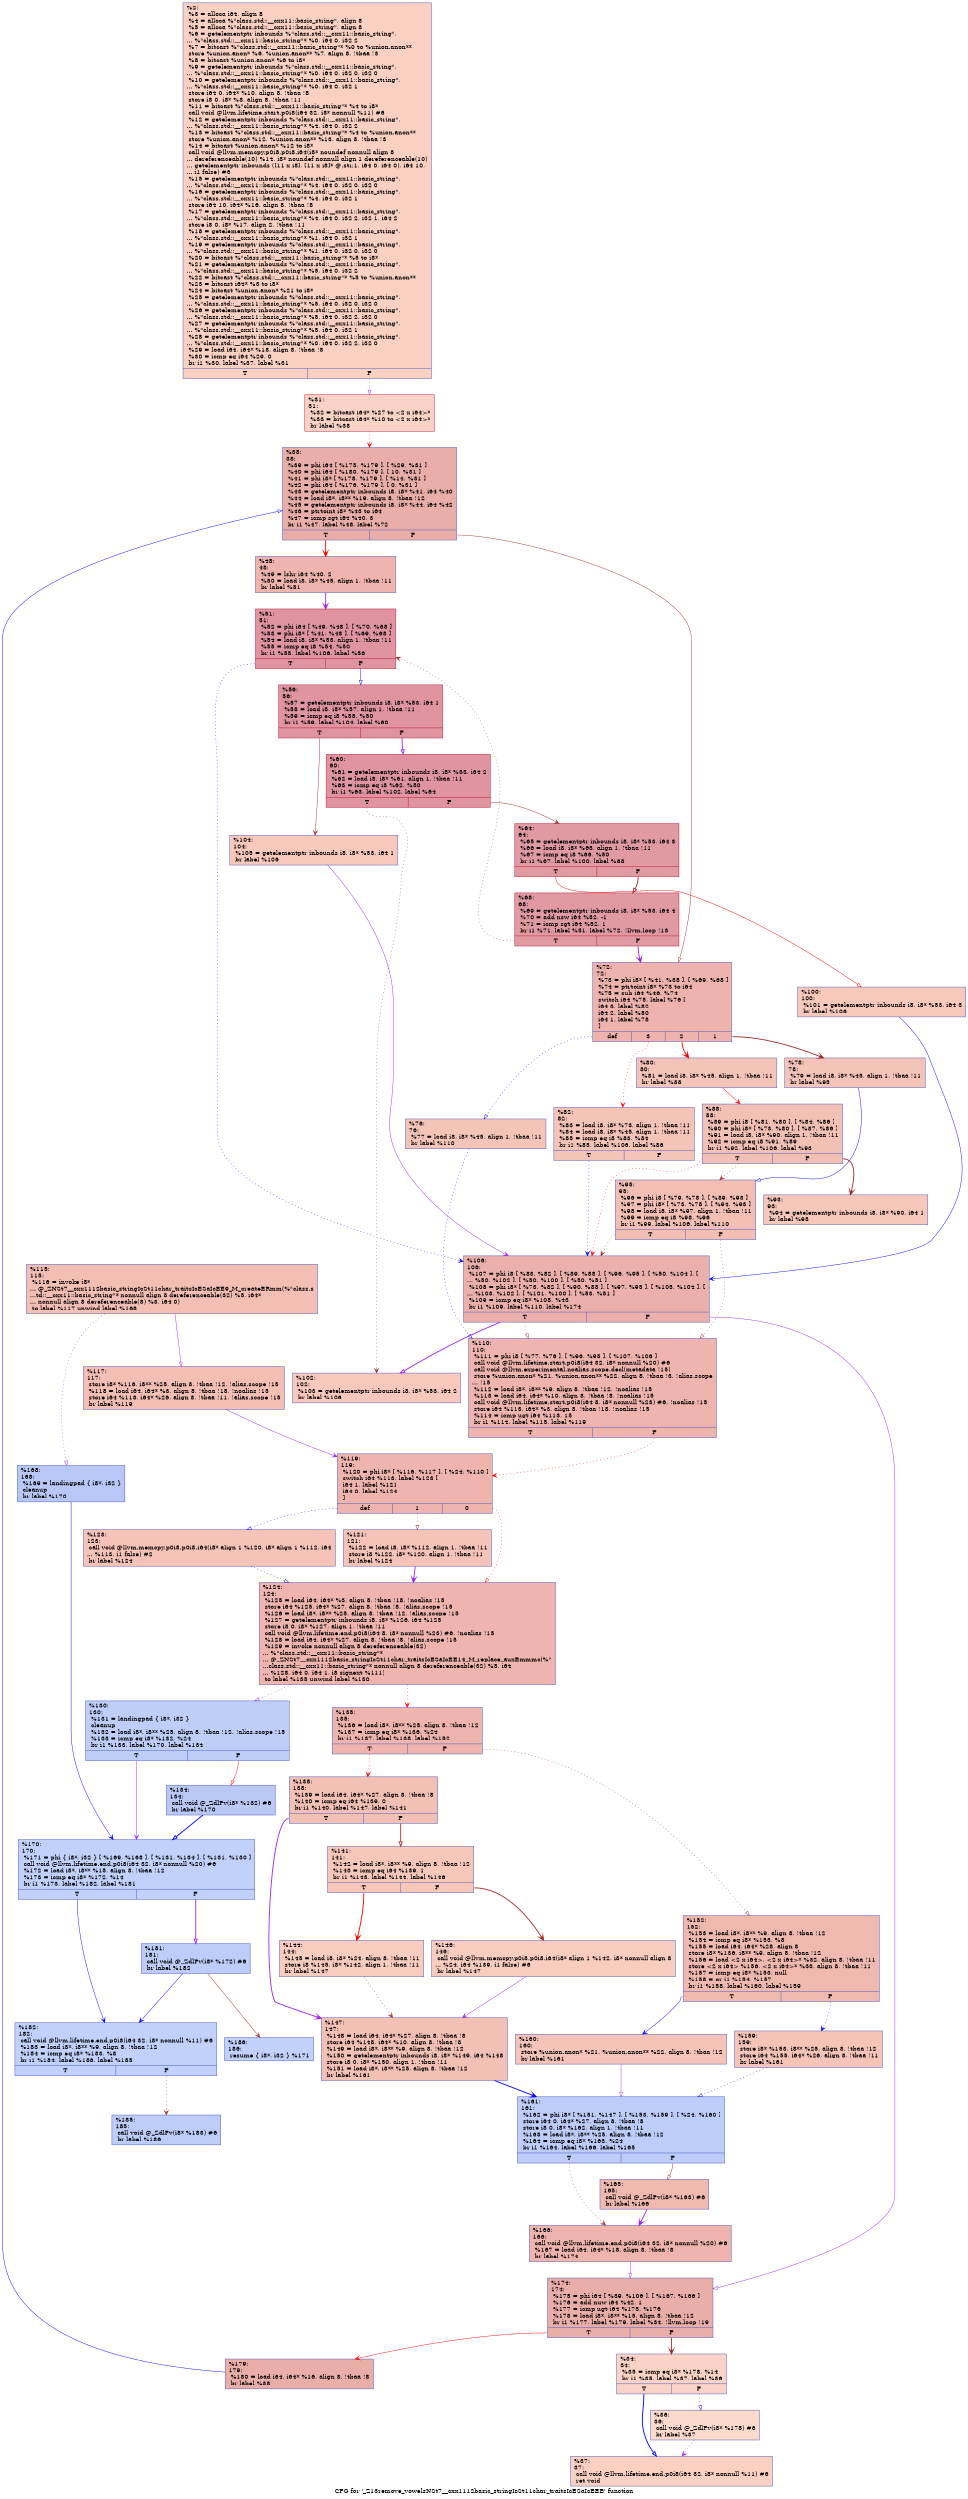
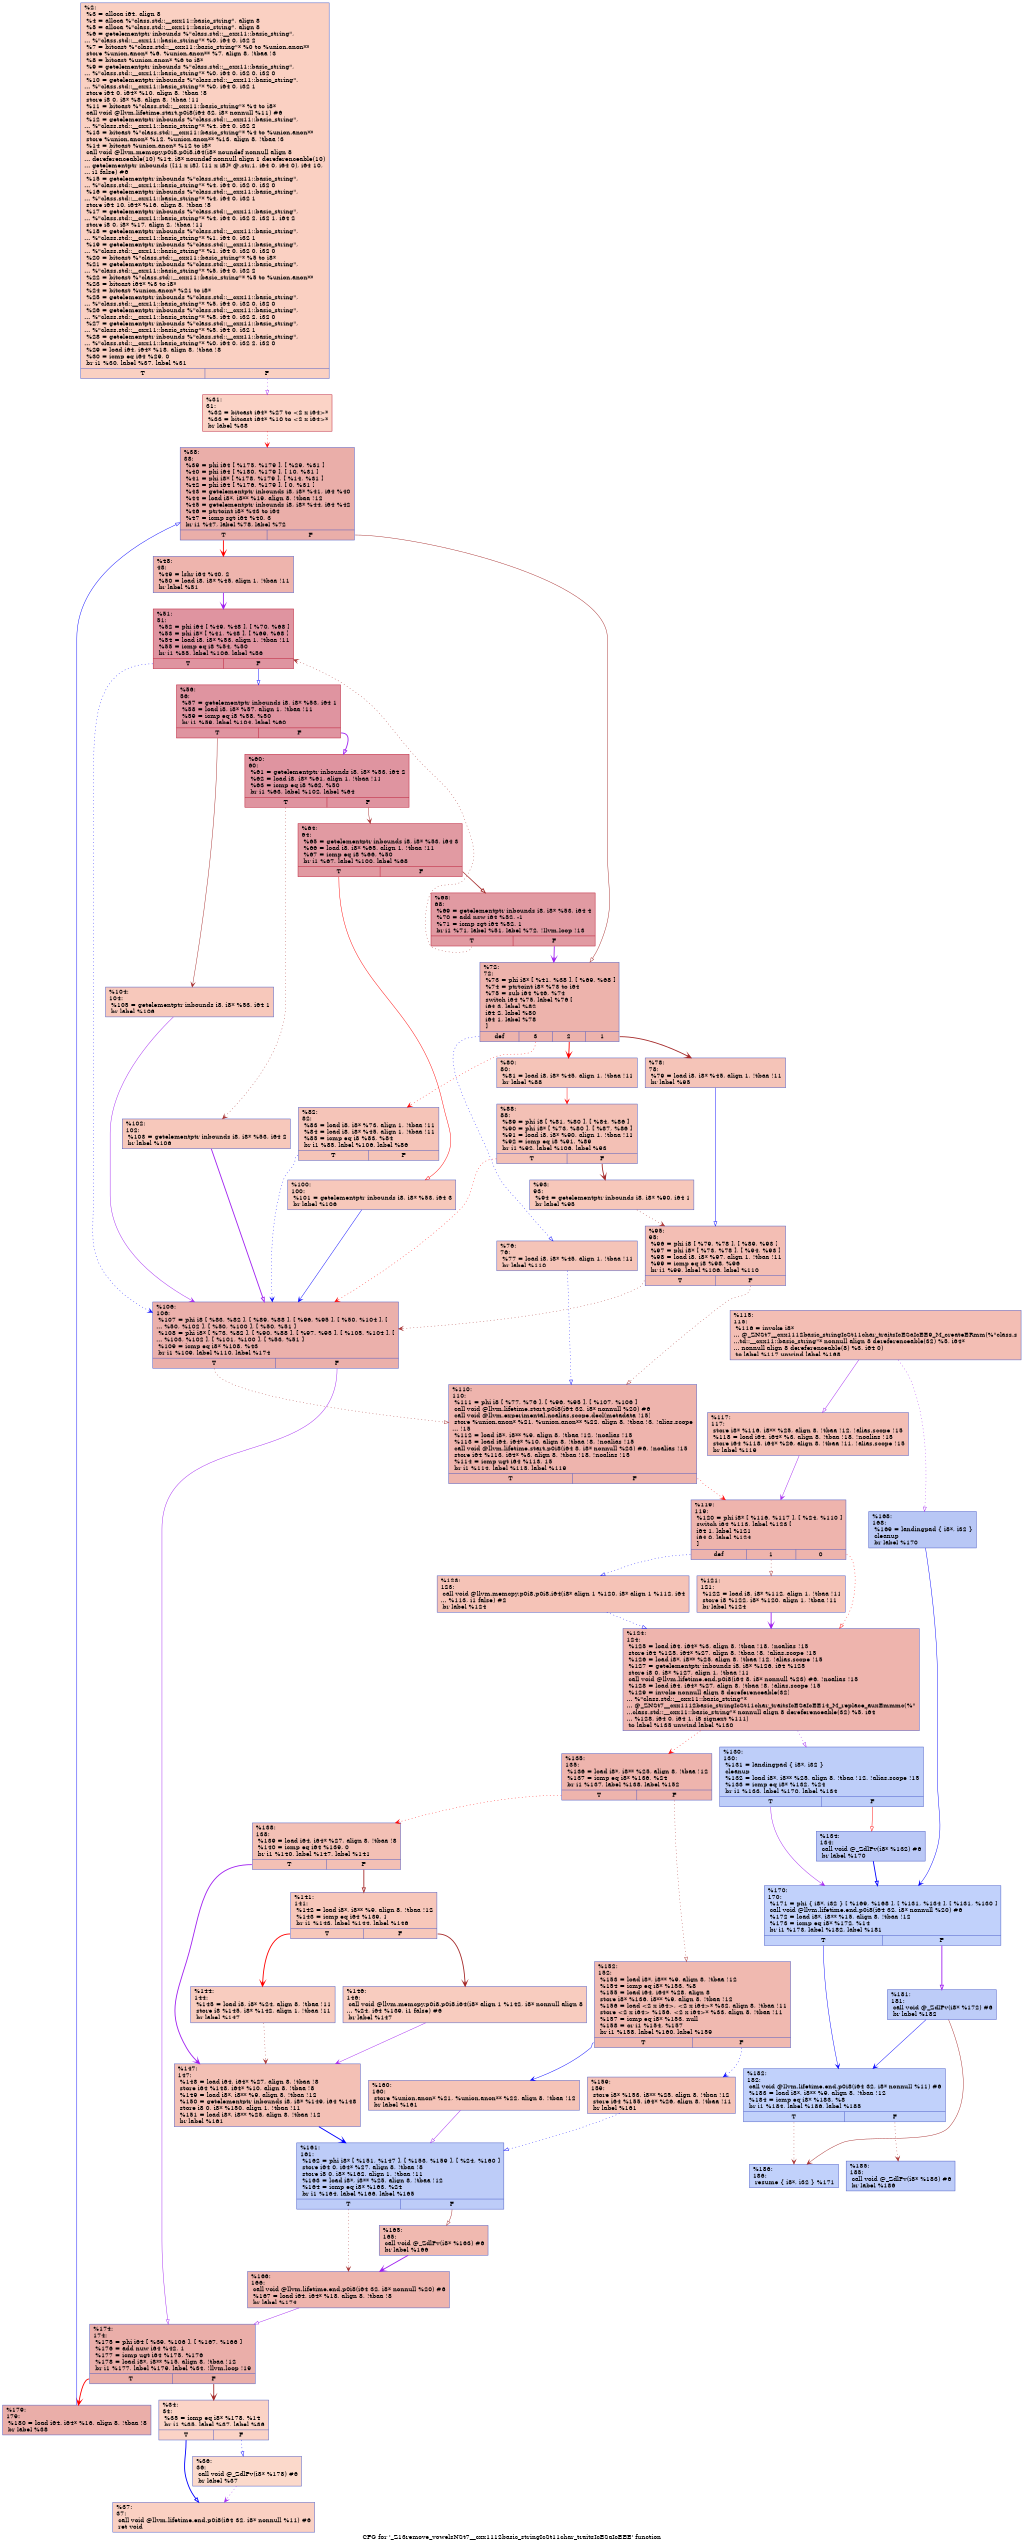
node "%38:": text "br i1 %47, label %48, label %72" -> "br i1 %47, label %78, label %72"
edge "%88:" -> "%95:": now "%93:" -> "%95:"
edge "%106:" -> "%102:": reversed
edge "%182:" -> "%186:": added
edge "%174:" -> "%179:": style solid -> bold
